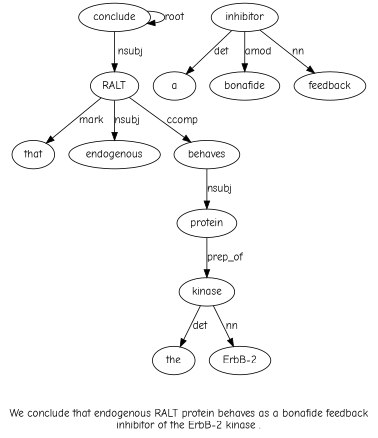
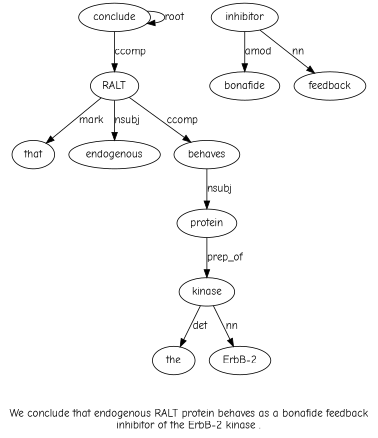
edge "conclude" -> "RALT": label "nsubj" -> "ccomp"
node "a": removed
